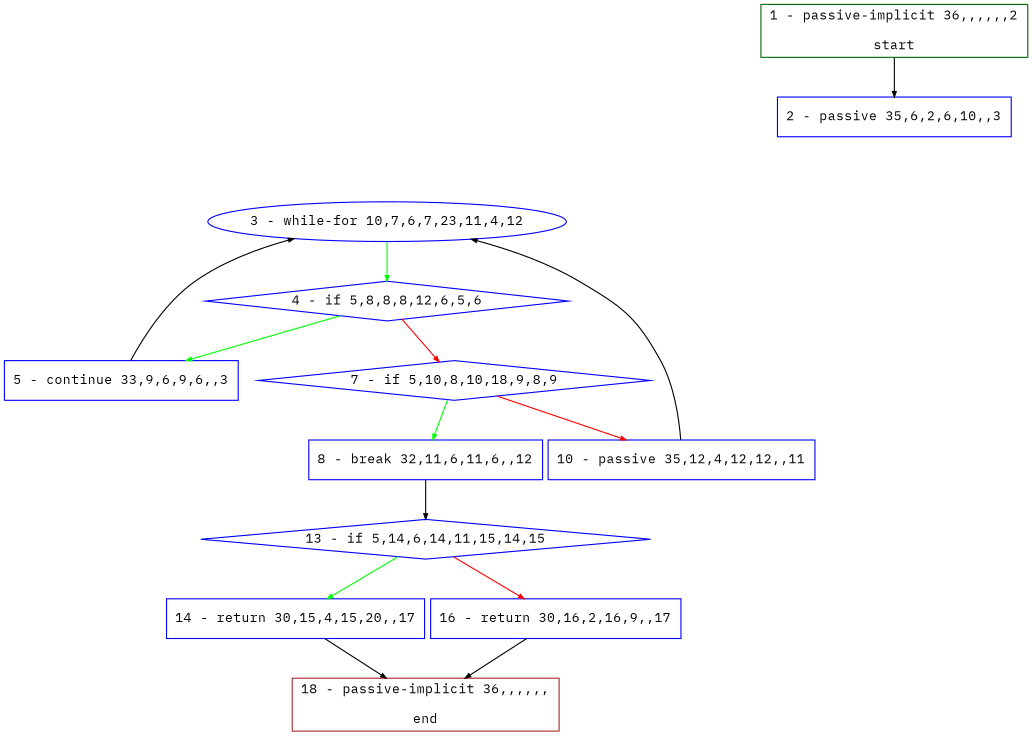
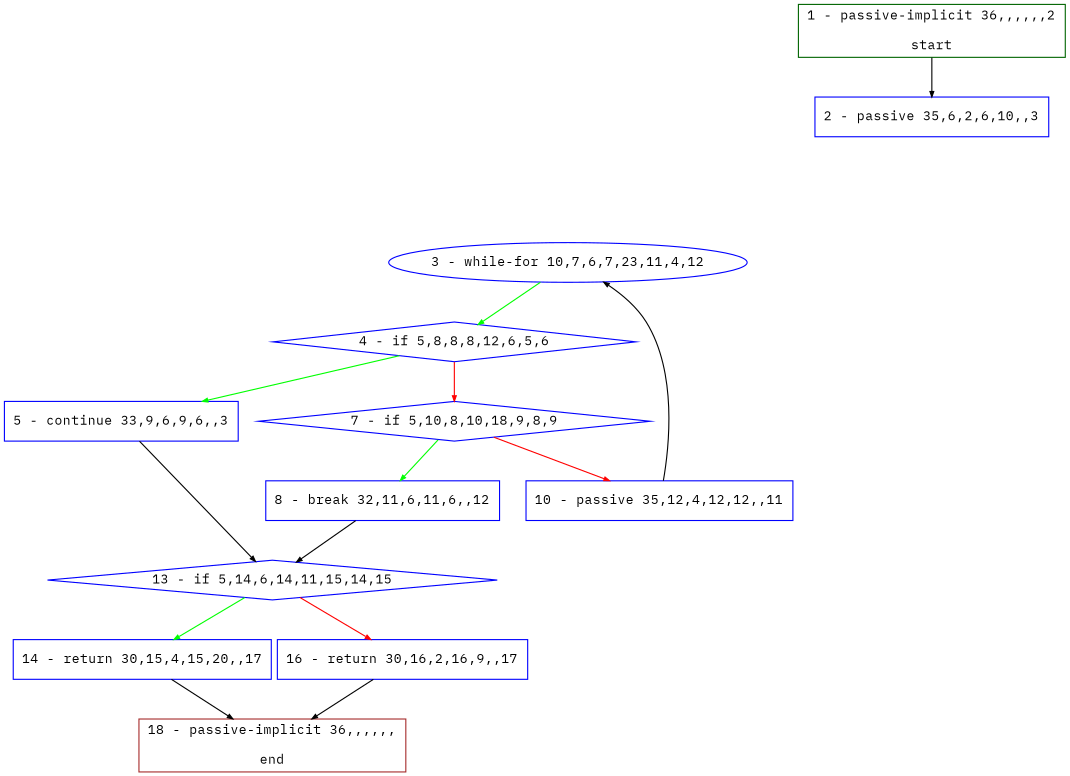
edge "5 - continue 33,9,6,9,6,,3" -> "3 - while-for 10,7,6,7,23,11,4,12": now "5 - continue 33,9,6,9,6,,3" -> "13 - if 5,14,6,14,11,15,14,15"
